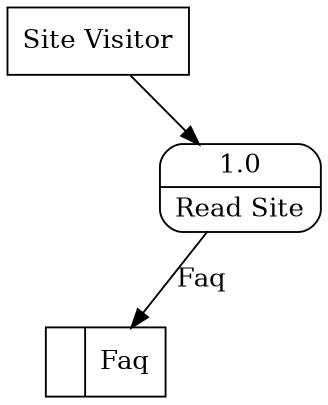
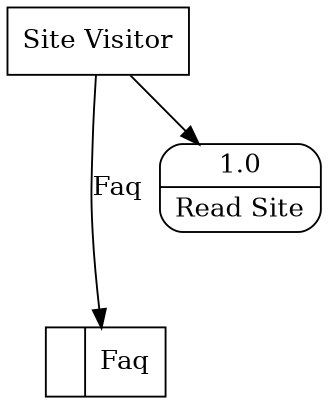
edge "1.0" -> "Faq": now "Site Visitor" -> "Faq"
